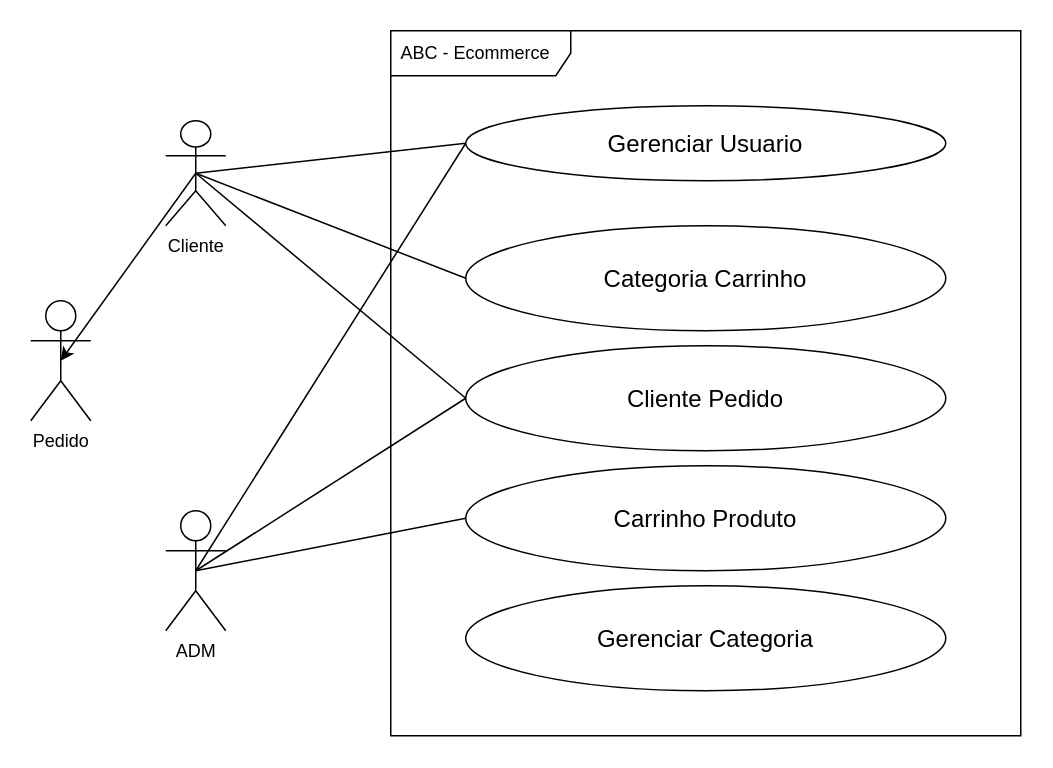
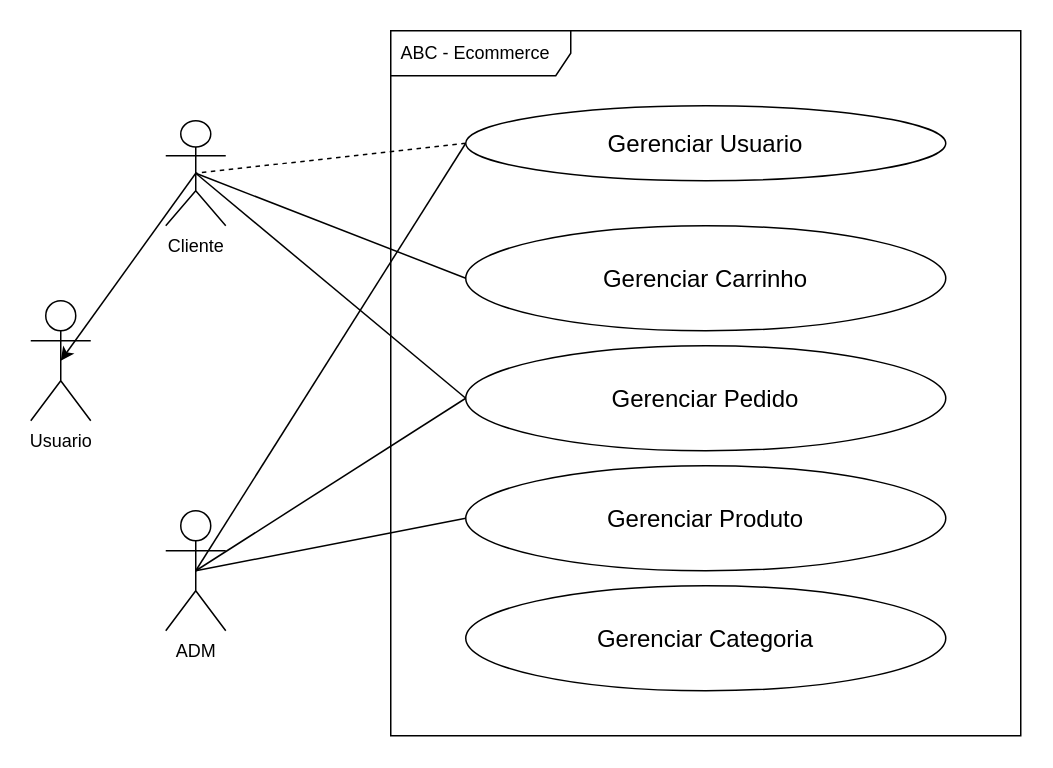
edge "Gerenciar Usuario" -- "Cliente": style solid -> dashed
node "Categoria Carrinho": label "Categoria Carrinho" -> "Gerenciar Carrinho"
node "Cliente Pedido": label "Cliente Pedido" -> "Gerenciar Pedido"
node "Pedido": label "Pedido" -> "Usuario"
node "Carrinho Produto": label "Carrinho Produto" -> "Gerenciar Produto"
